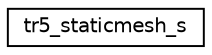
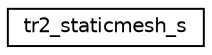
node "tr5_staticmesh_s": label "tr5_staticmesh_s" -> "tr2_staticmesh_s"
